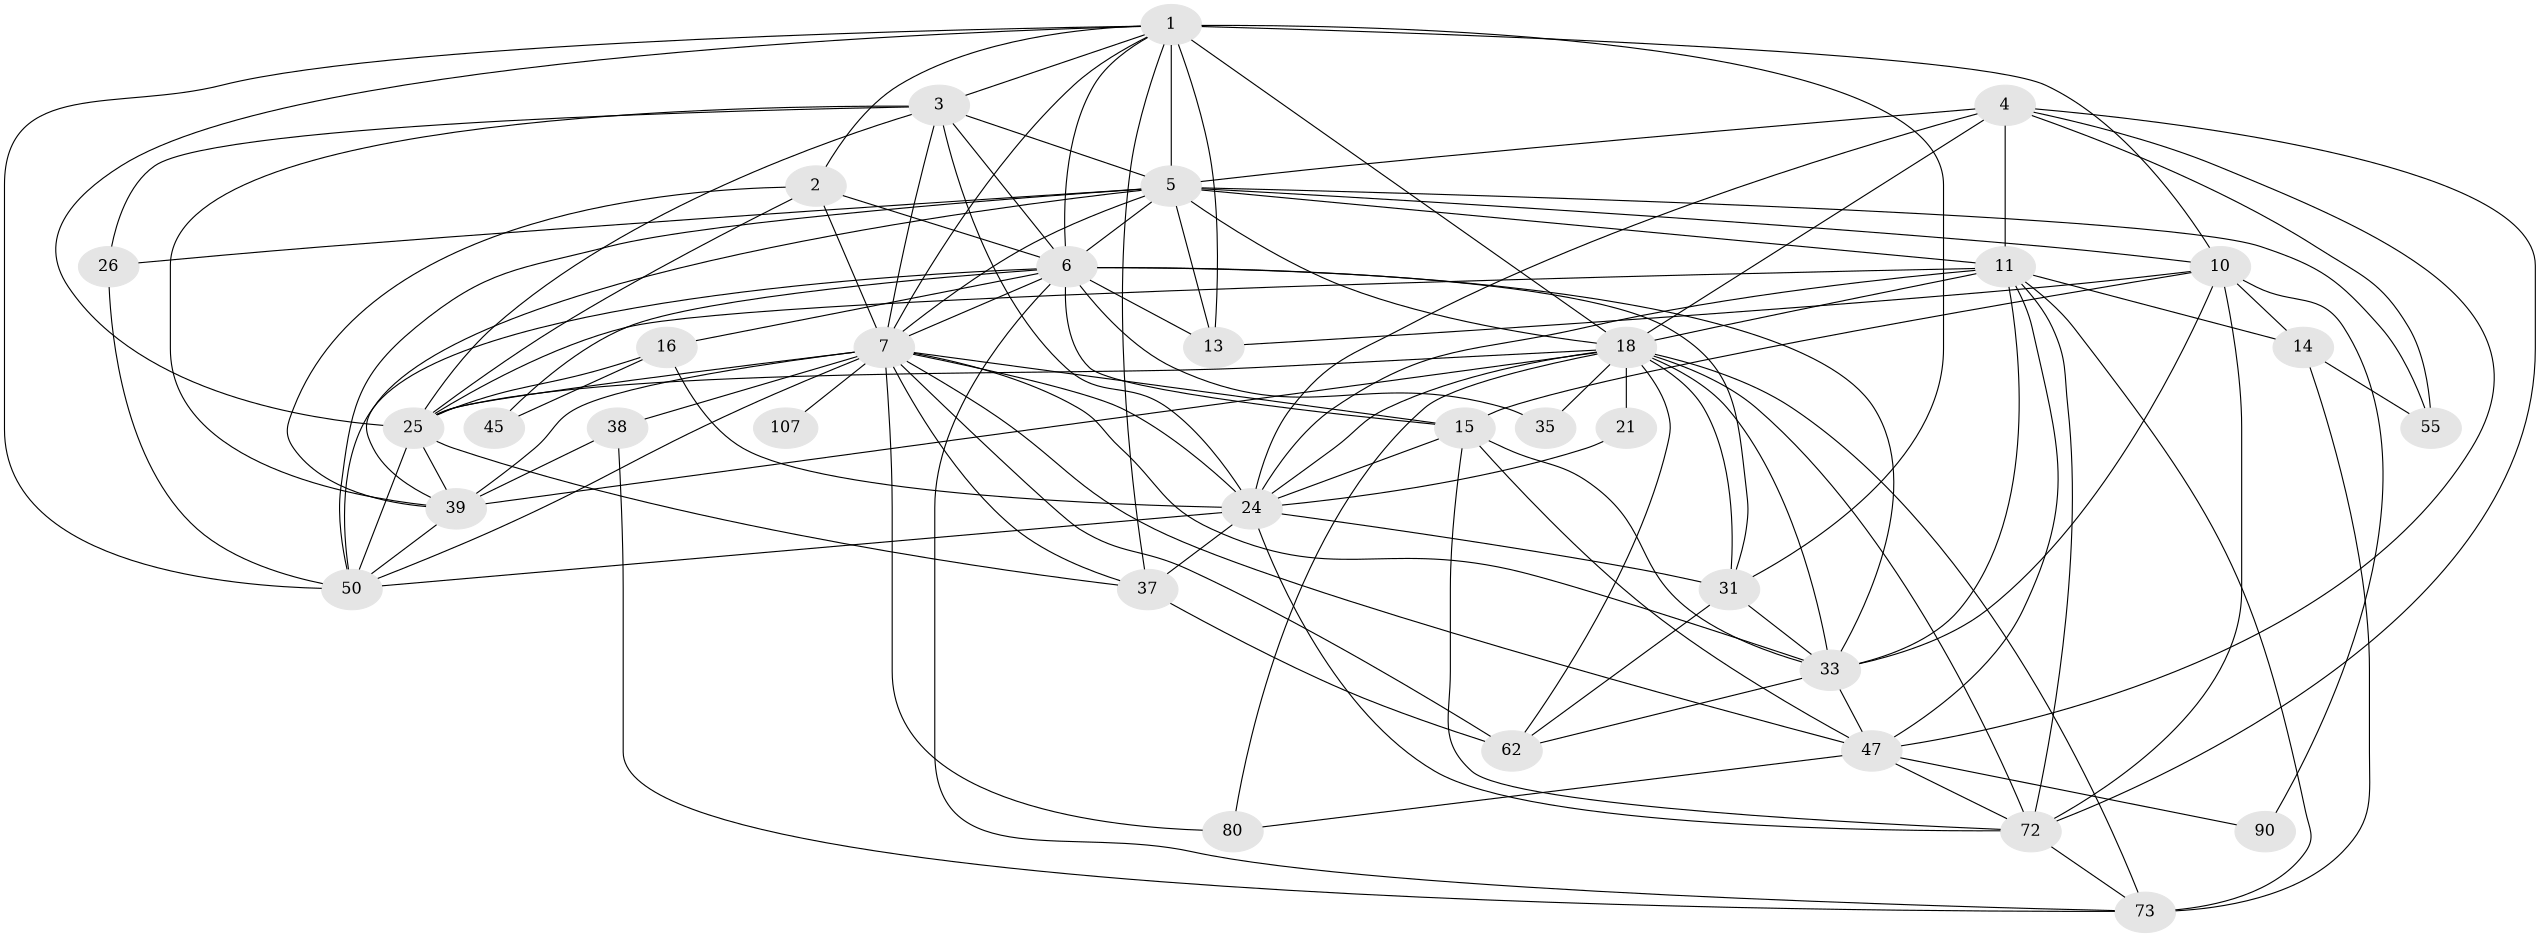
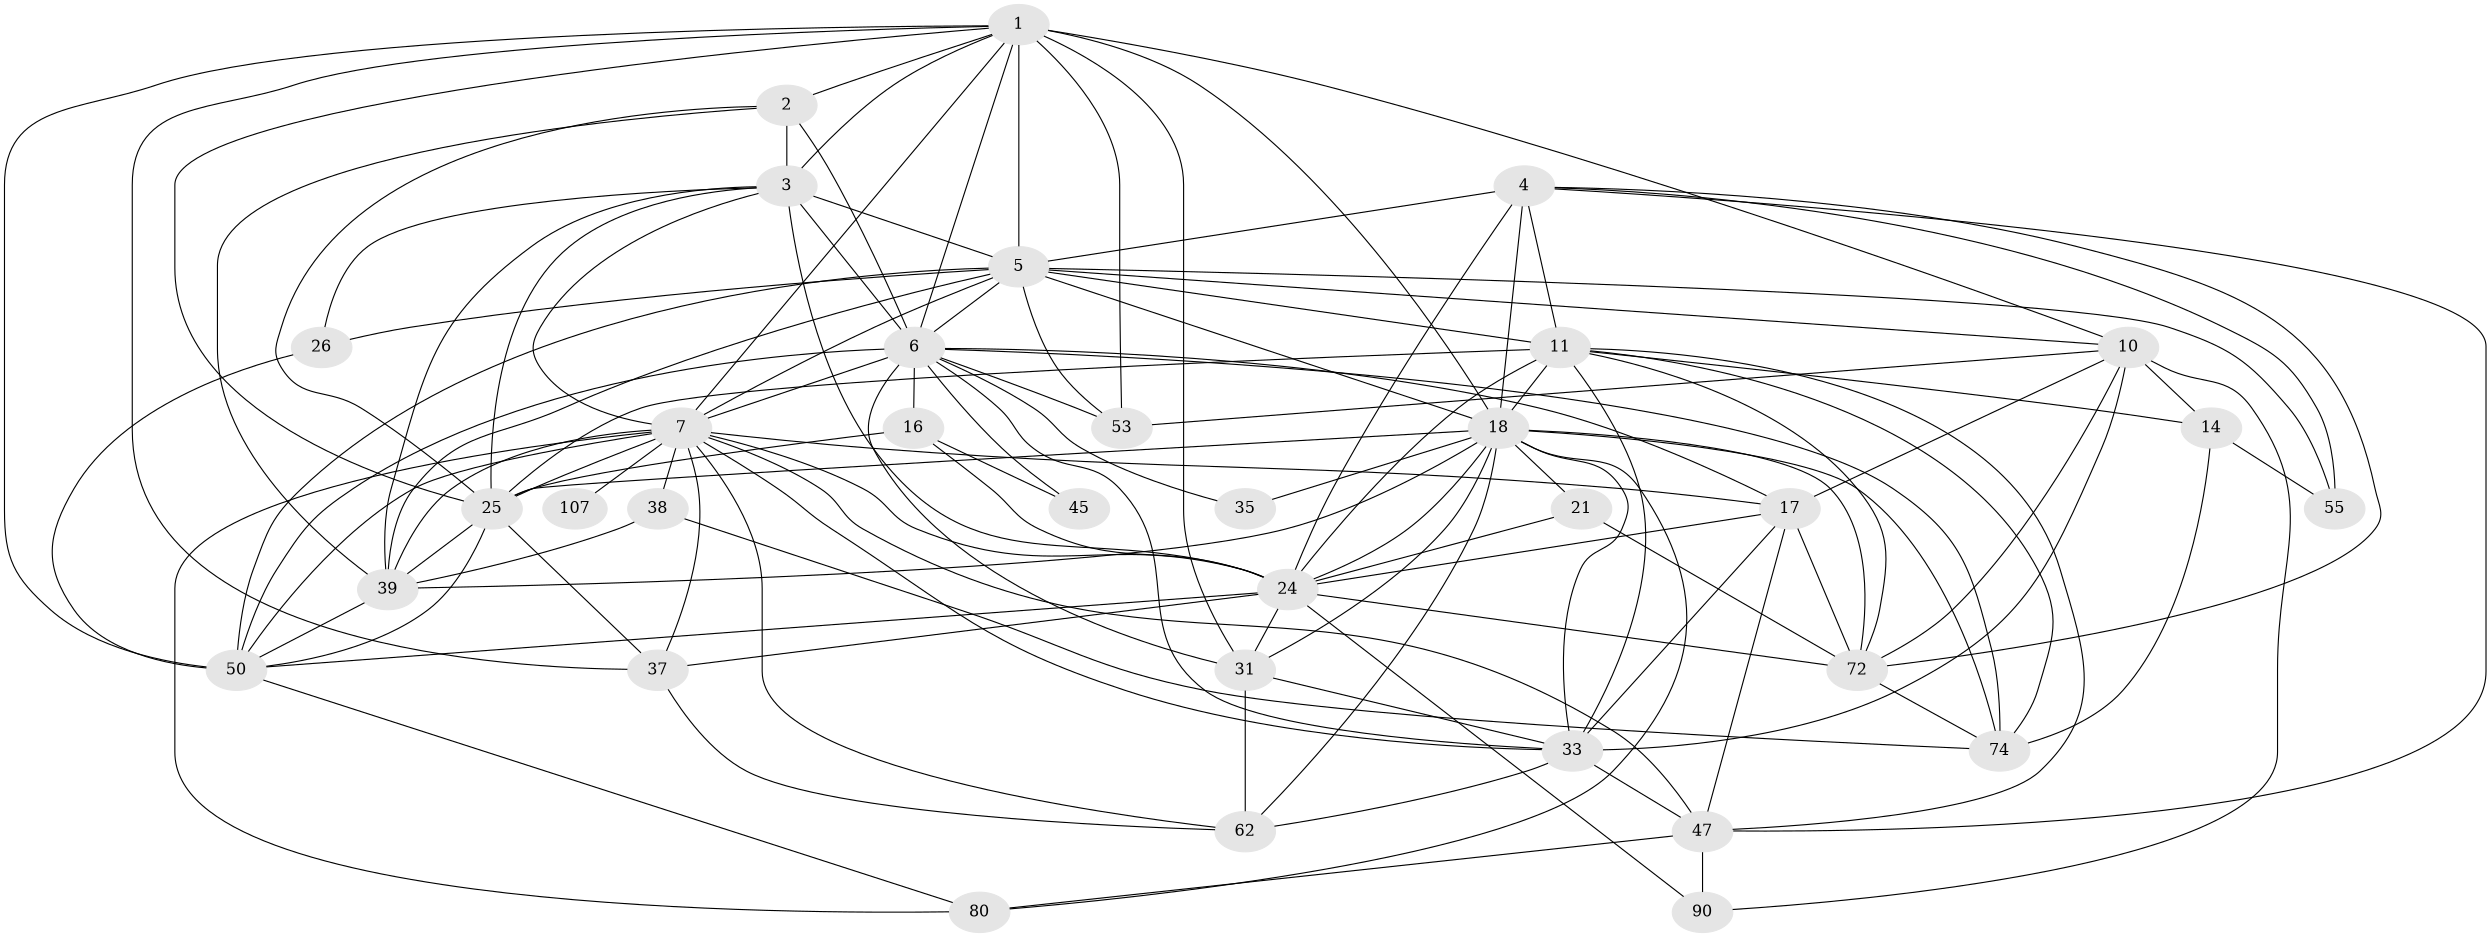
edge "2" -- "7": now "2" -- "3"
node "13": label "13" -> "53"
node "15": label "15" -> "17"
edge "24" -- "90": added
edge "50" -- "80": added
edge "47" -- "72": now "21" -- "72"
node "73": label "73" -> "74"
